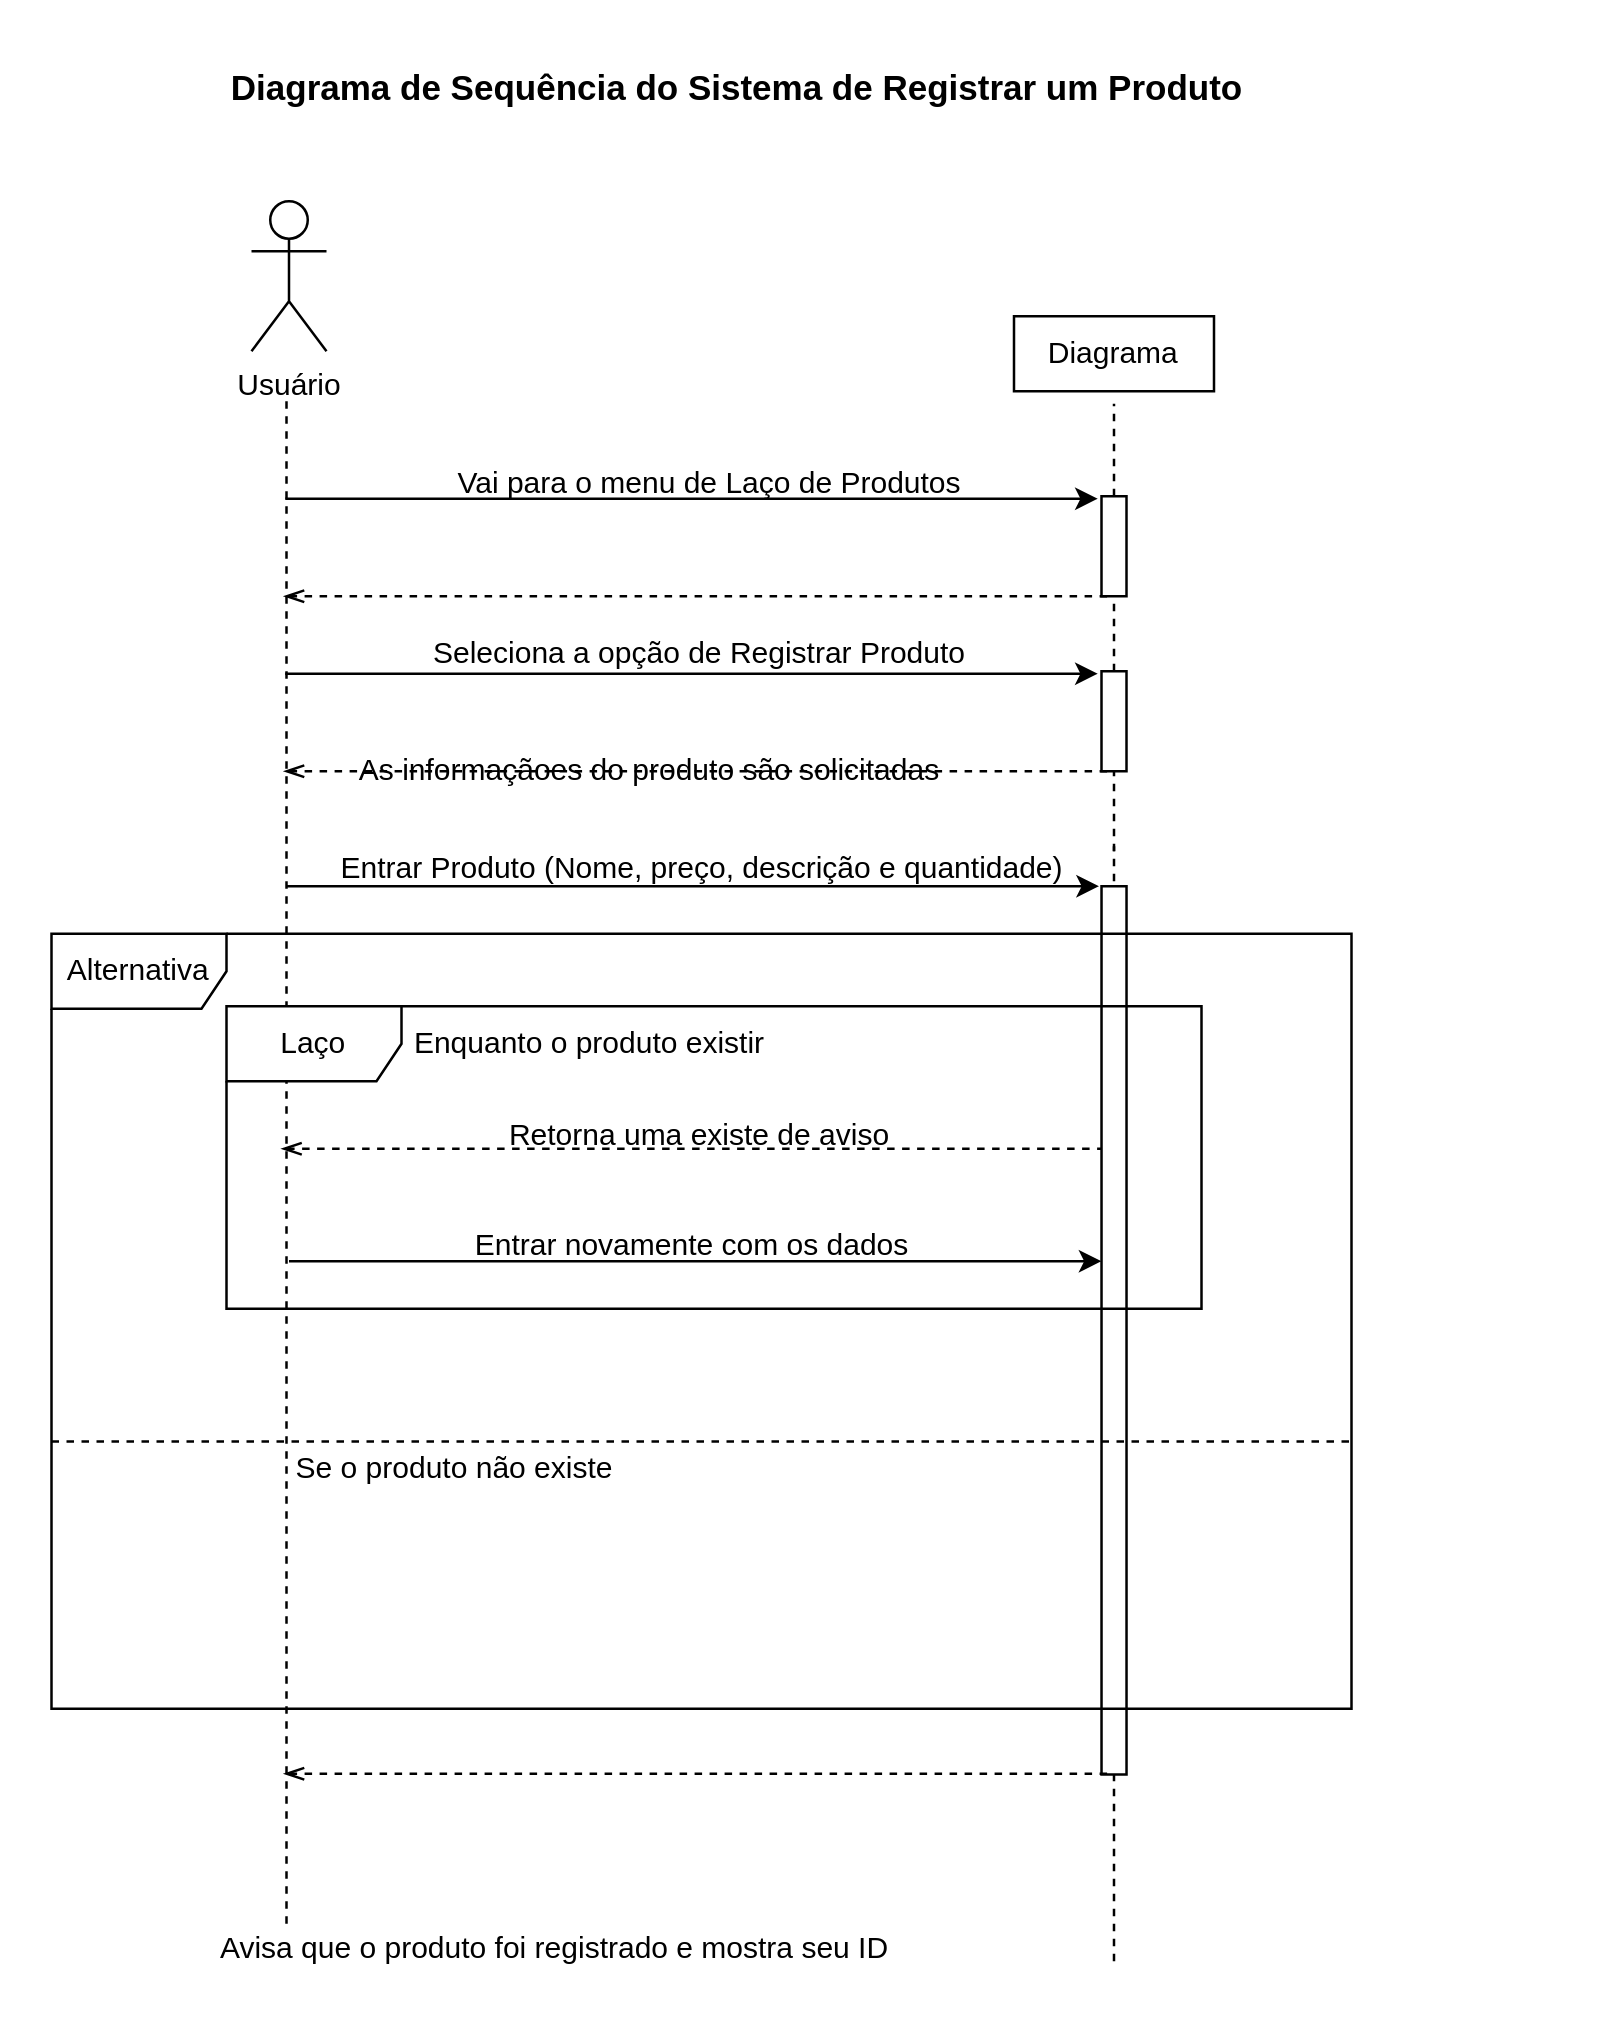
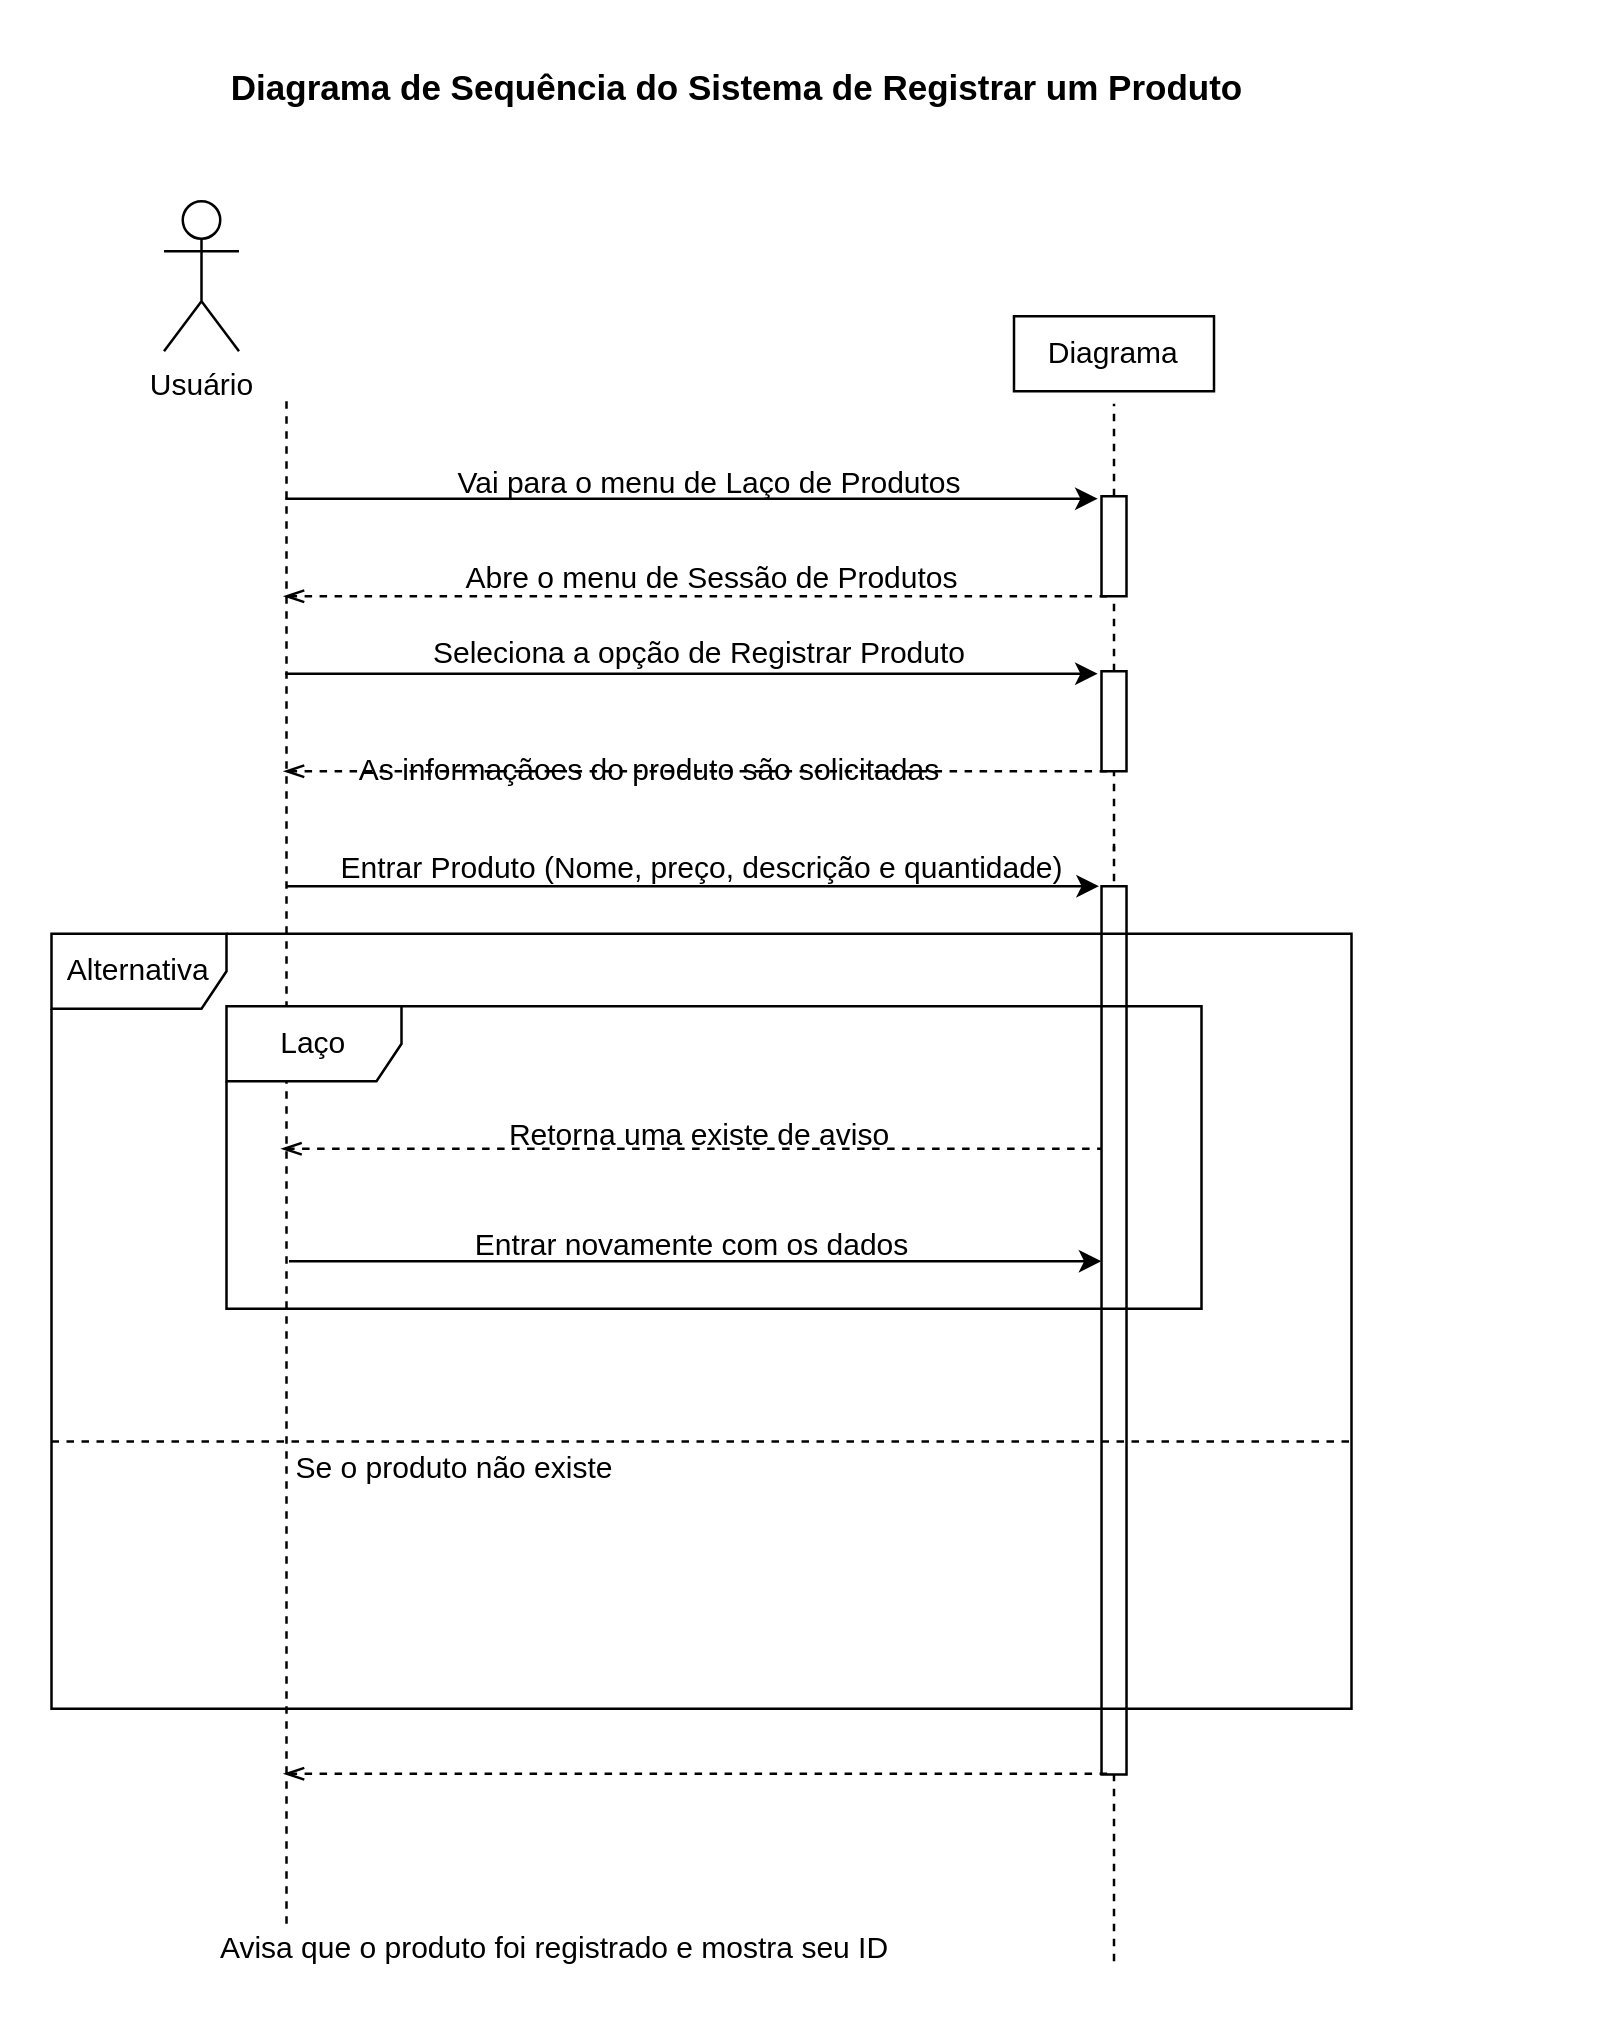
node "Usuário": moved (289, 276) -> (201, 276)
node "Abre o menu de Sessão de Produtos": added
node "Enquanto o produto existir": removed
